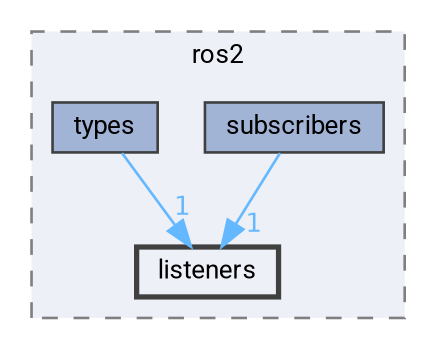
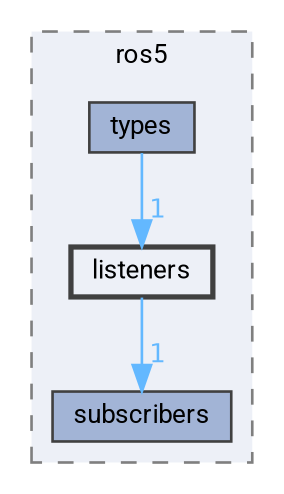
cluster "ros2": label "ros2" -> "ros5"
edge "subscribers" -> "listeners": reversed
